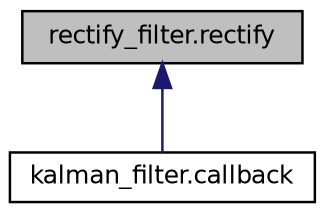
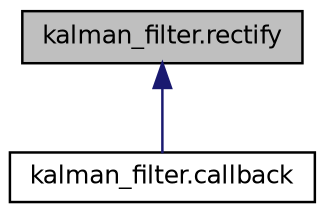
node "rectify_filter.rectify": label "rectify_filter.rectify" -> "kalman_filter.rectify"
